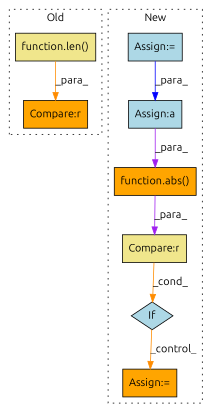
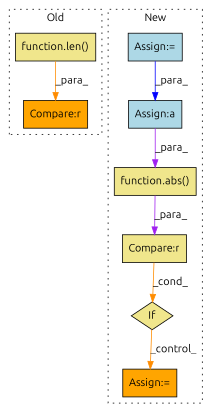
node "function.abs()": fillcolor orange -> khaki
node "If": fillcolor lightblue -> khaki
